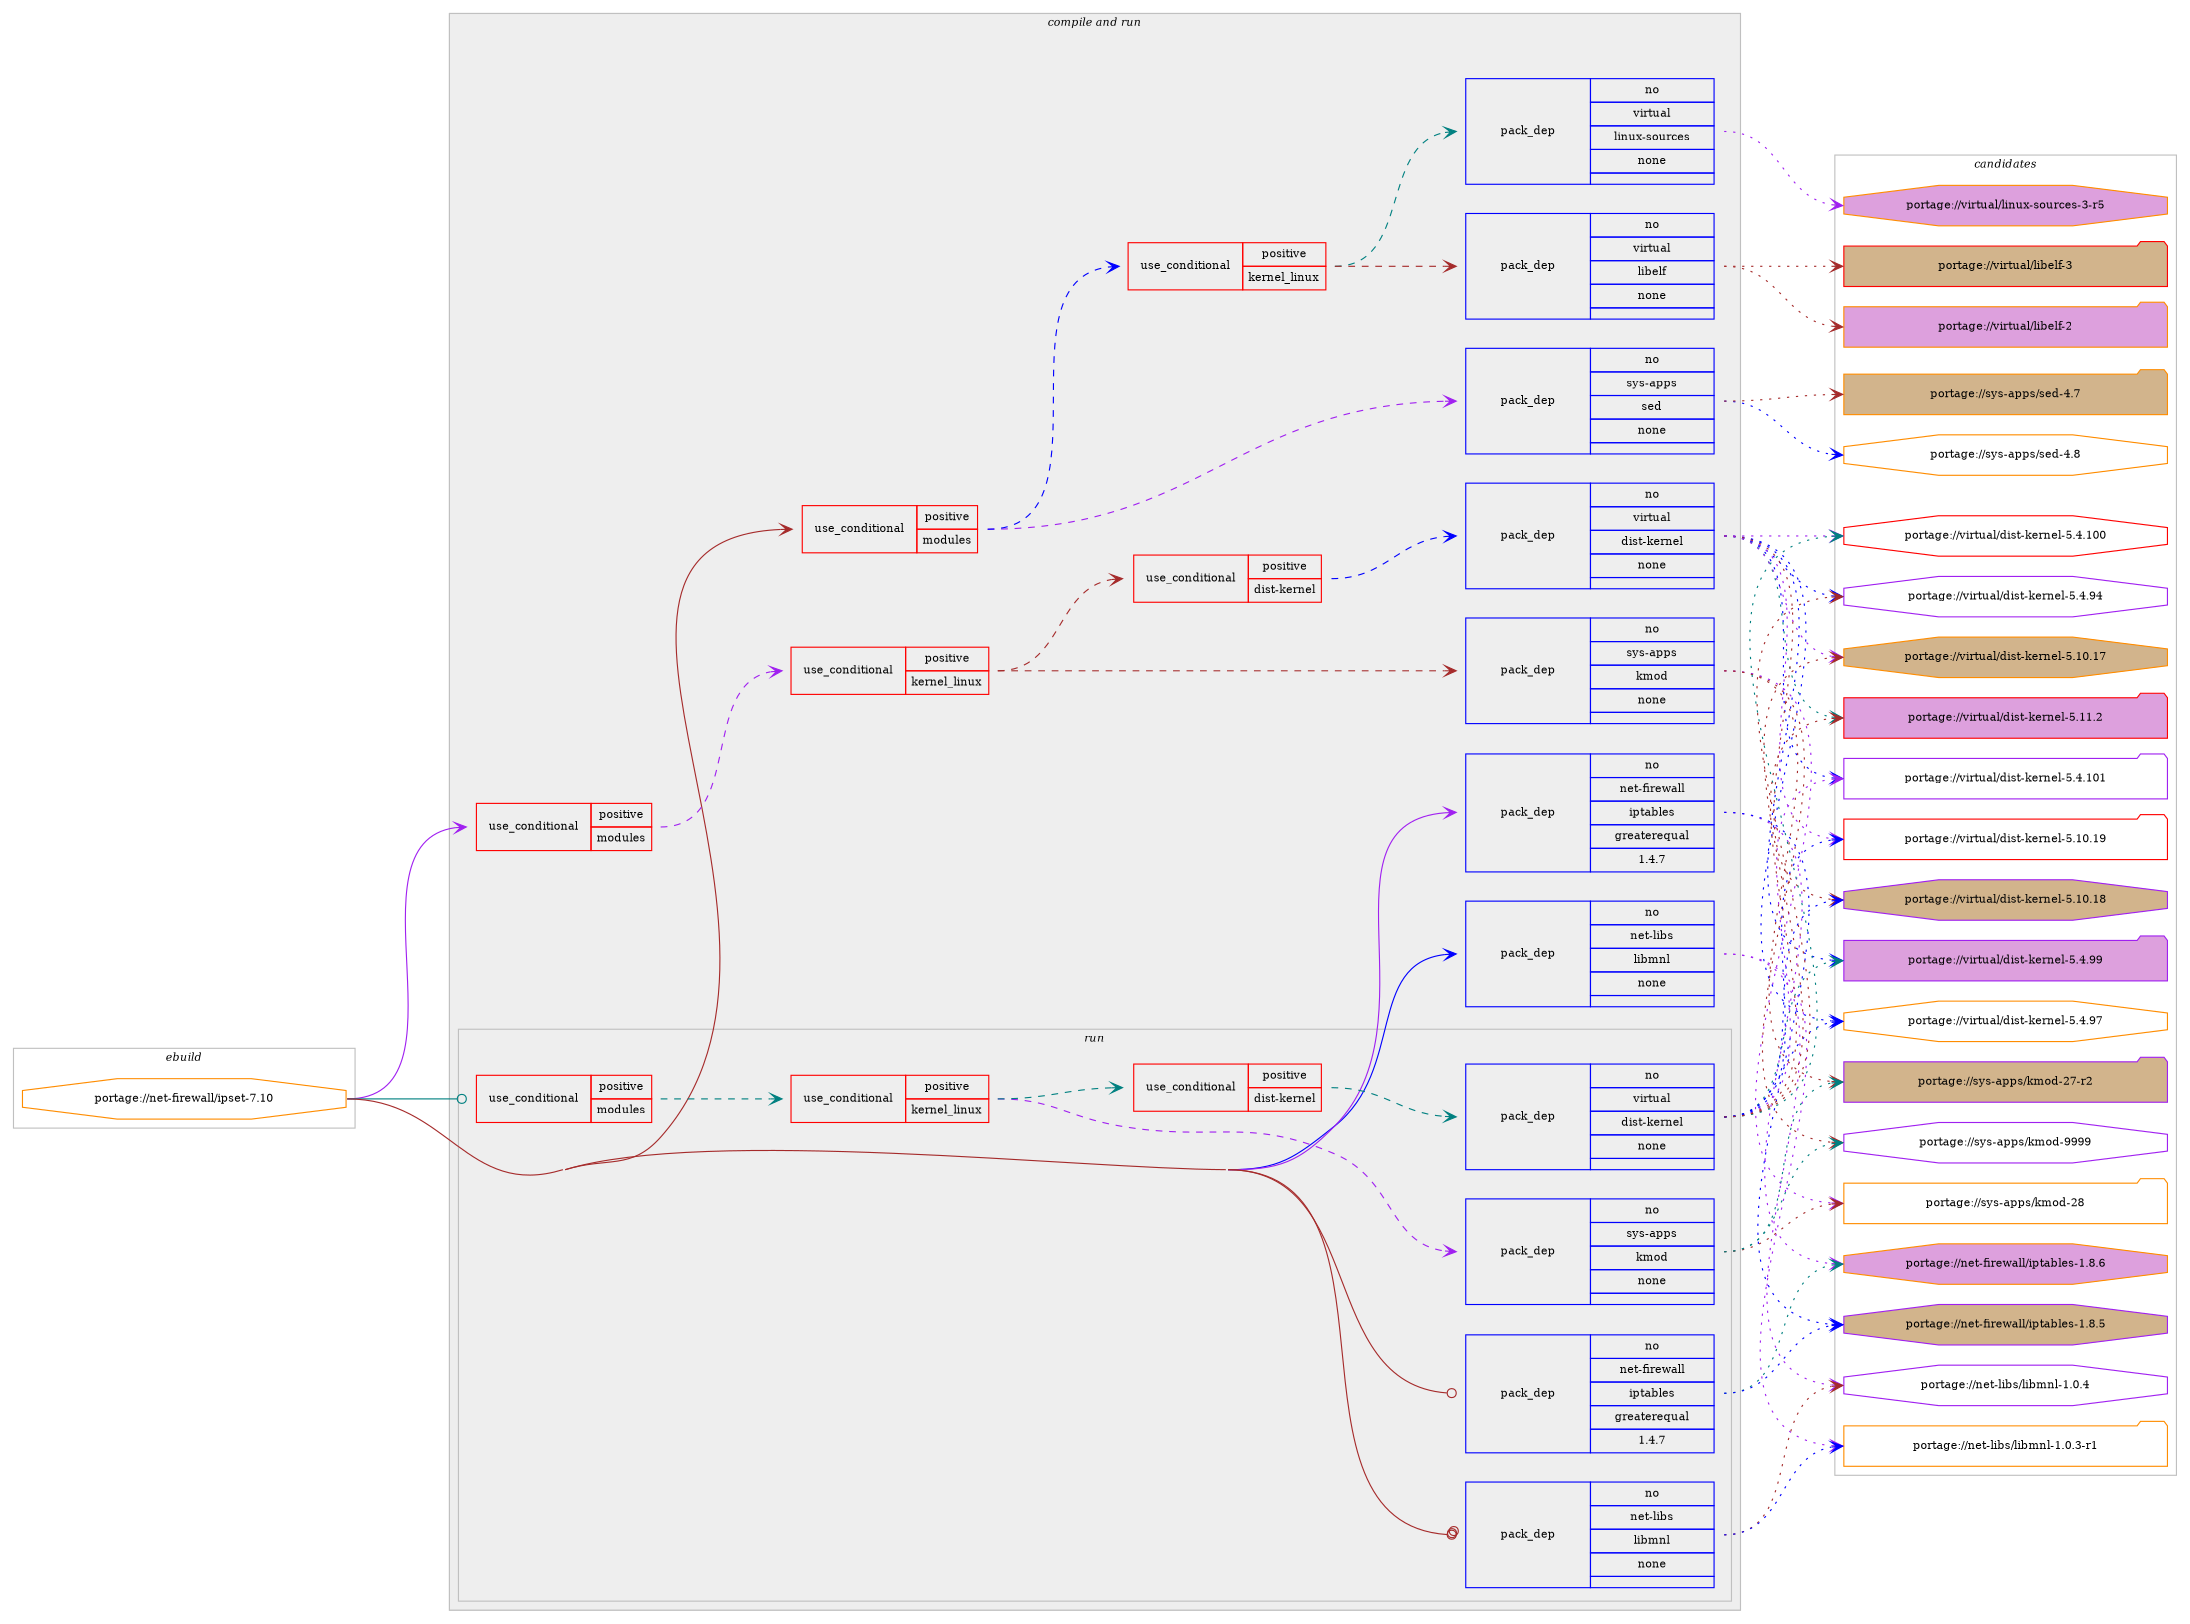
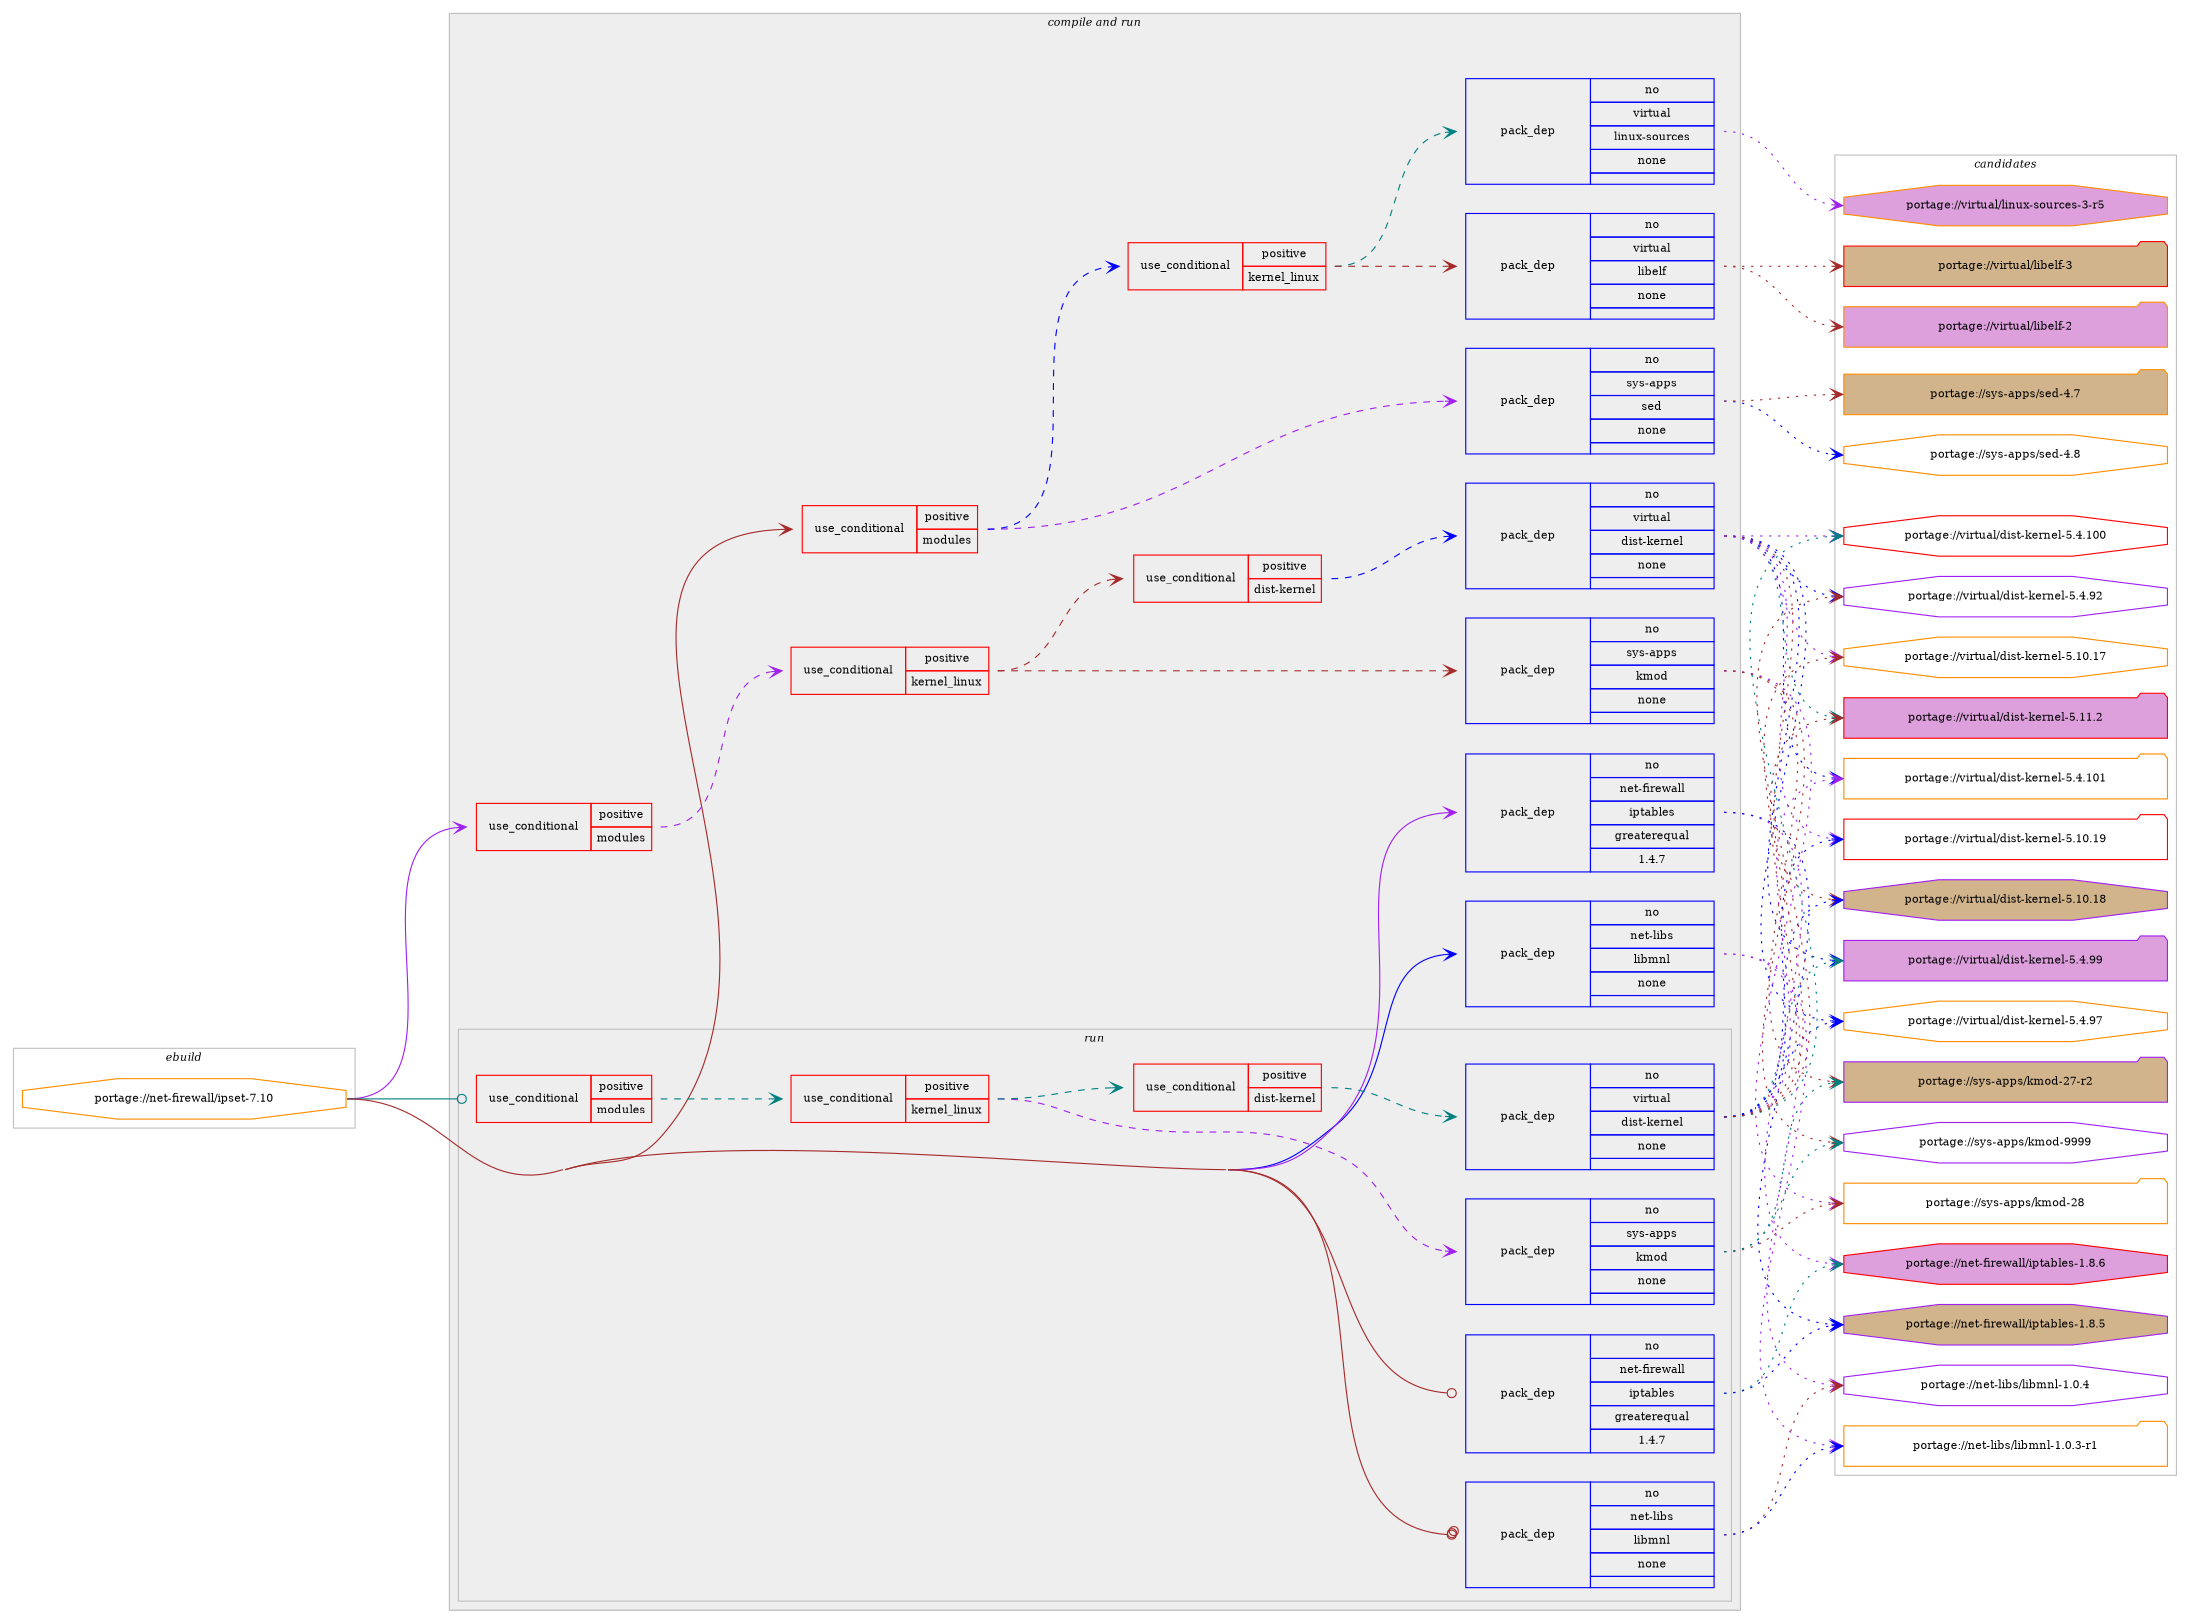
node "portage://virtual/dist-kernel-5.4.94": label "portage://virtual/dist-kernel-5.4.94" -> "portage://virtual/dist-kernel-5.4.92"
node "portage://virtual/dist-kernel-5.10.17": fillcolor tan -> white
node "portage://virtual/dist-kernel-5.4.101": color purple -> darkorange
node "portage://net-firewall/iptables-1.8.6": color darkorange -> red
